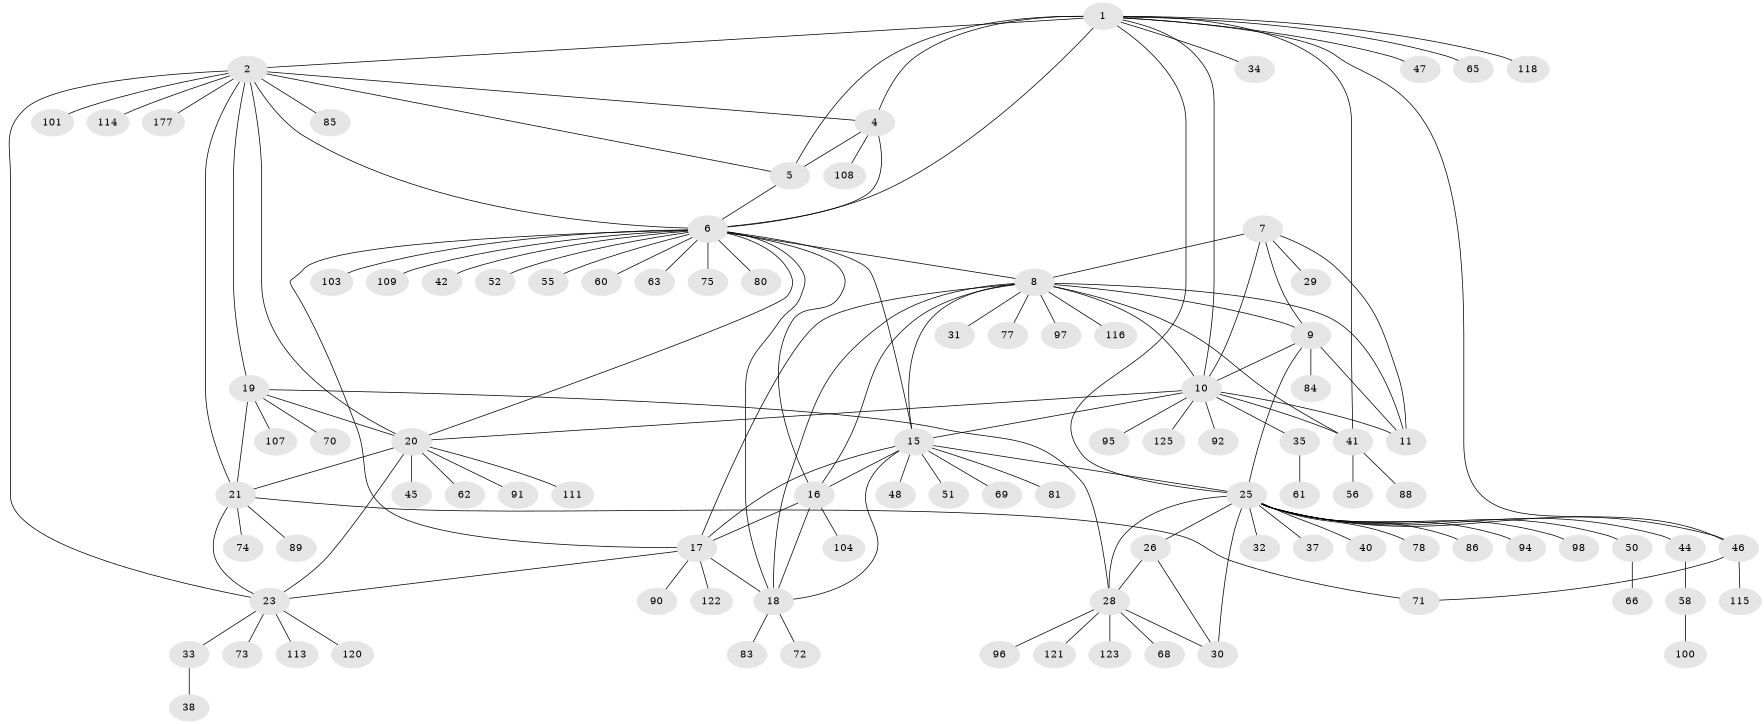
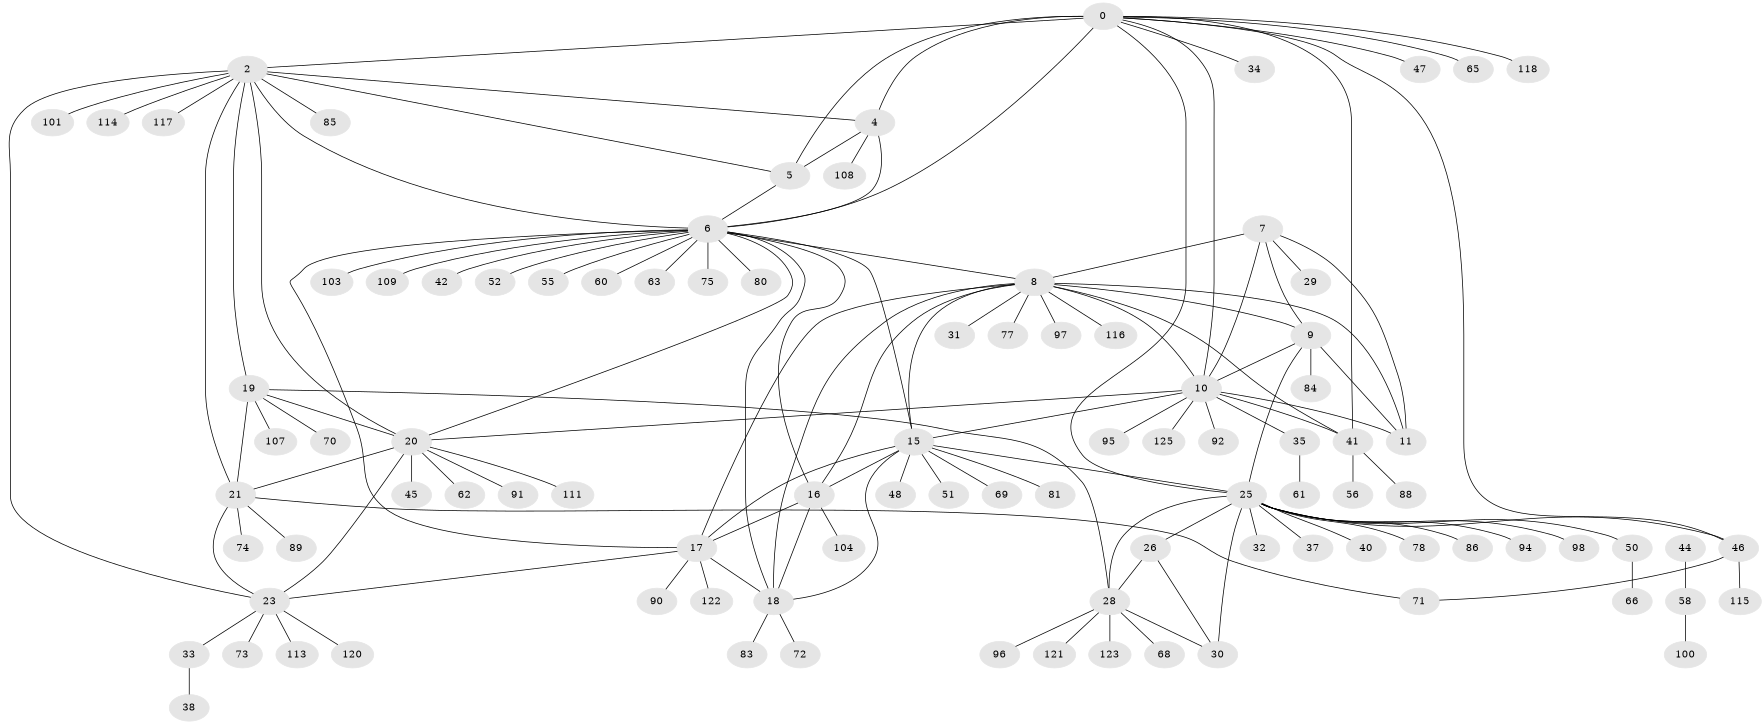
node "1": label "1" -> "0"
node "177": label "177" -> "117"
edge "25" -- "44": removed
